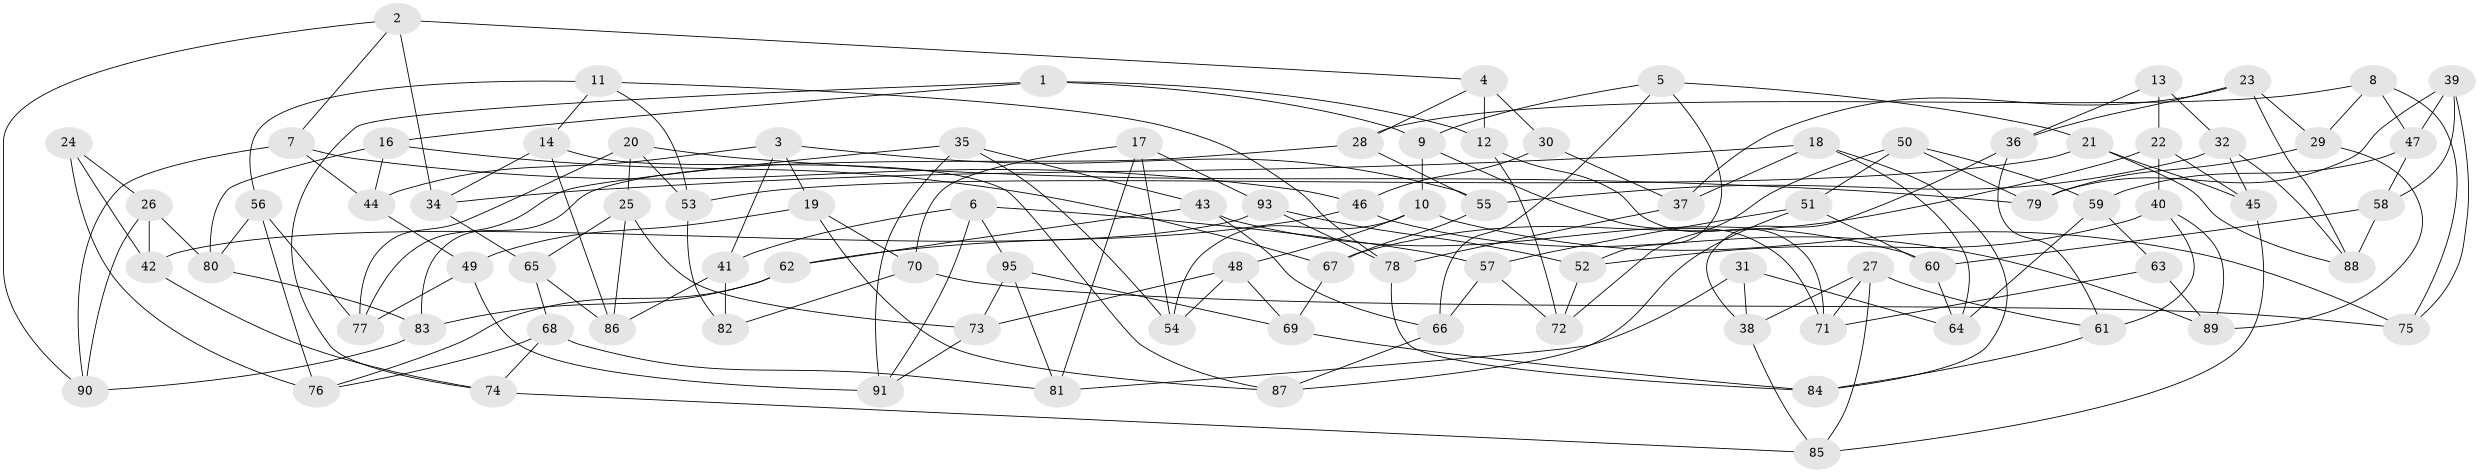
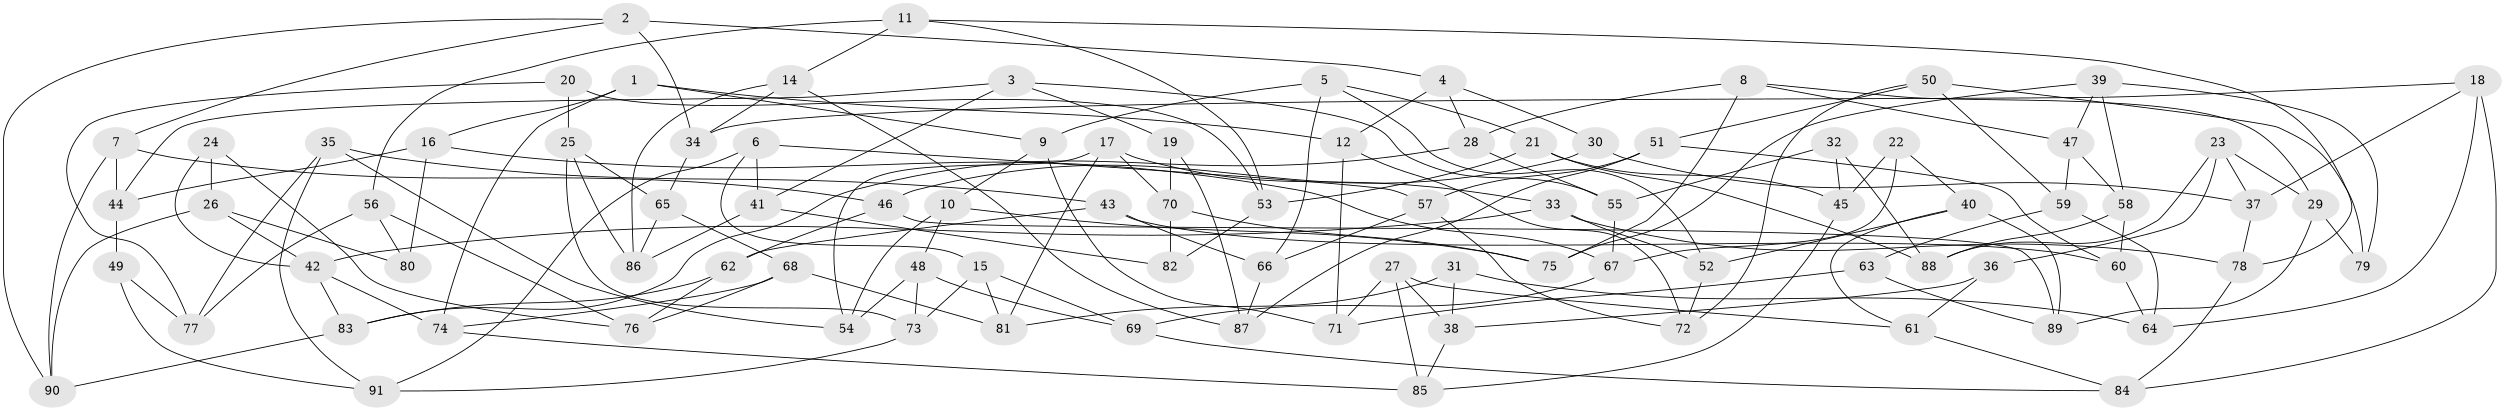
node "13": removed
edge "20" -- "79": removed
node "93": label "93" -> "33"
edge "19" -- "49": removed
node "95": label "95" -> "15"
edge "80" -- "83": now "42" -- "83"
